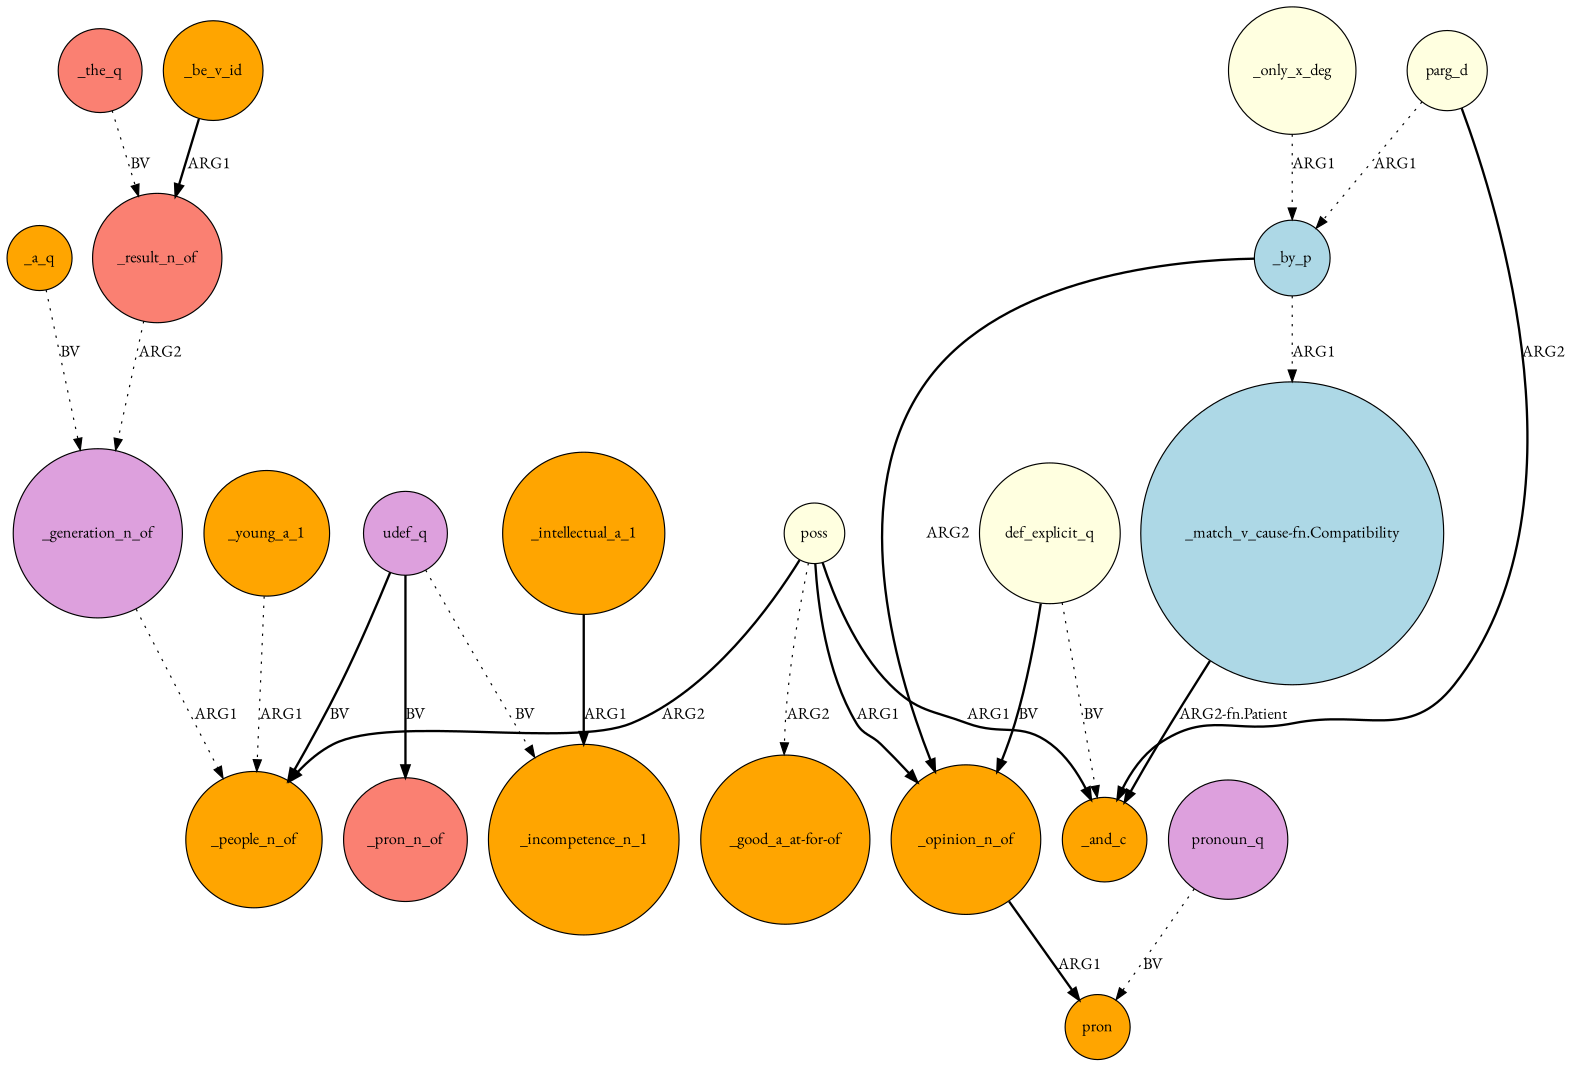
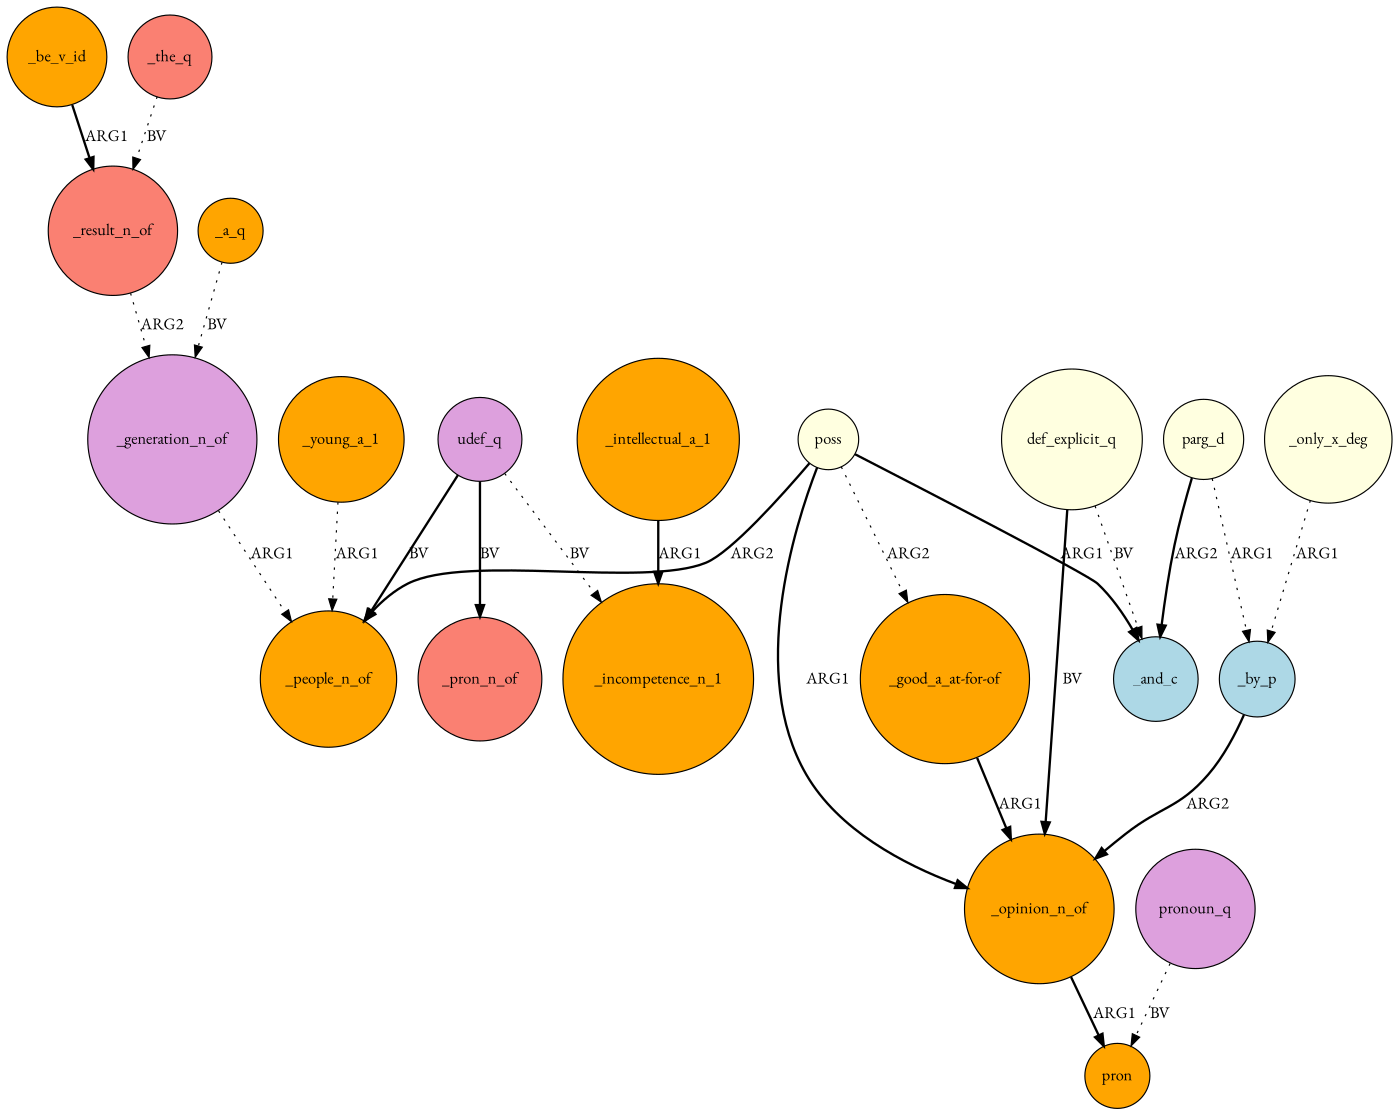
node "_match_v_cause-fn.Compatibility": removed
edge "_good_a_at-for-of" -> "_opinion_n_of": added, label "ARG1"
node "_and_c": fillcolor orange -> lightblue
